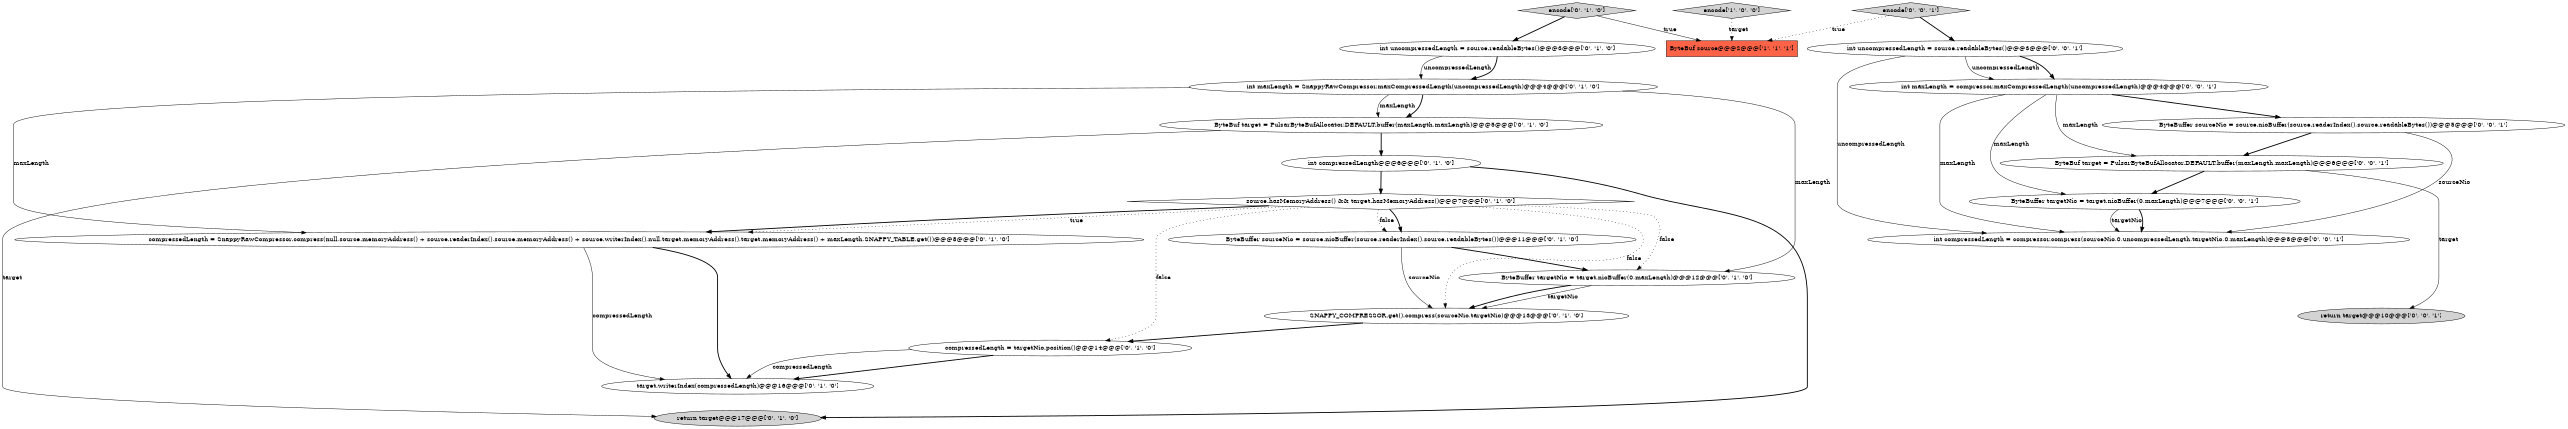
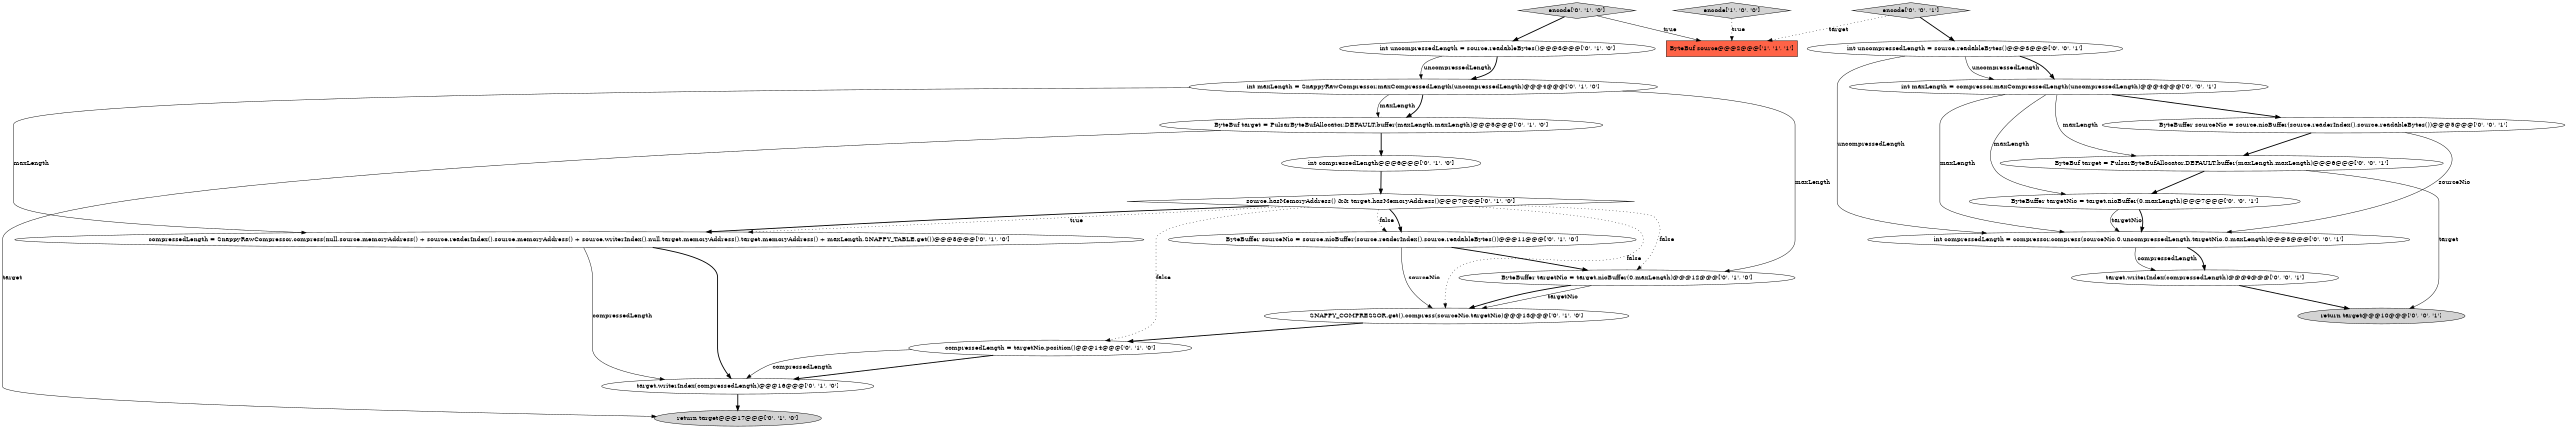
edge "encode['1', '0', '0']" -> "ByteBuf source@@@2@@@['1', '1', '1']": label "target" -> "true"
edge "encode['0', '0', '1']" -> "ByteBuf source@@@2@@@['1', '1', '1']": label "true" -> "target"
node "target.writerIndex(compressedLength)@@@9@@@['0', '0', '1']": added
edge "int compressedLength@@@6@@@['0', '1', '0']" -> "return target@@@17@@@['0', '1', '0']": now "target.writerIndex(compressedLength)@@@16@@@['0', '1', '0']" -> "return target@@@17@@@['0', '1', '0']"
